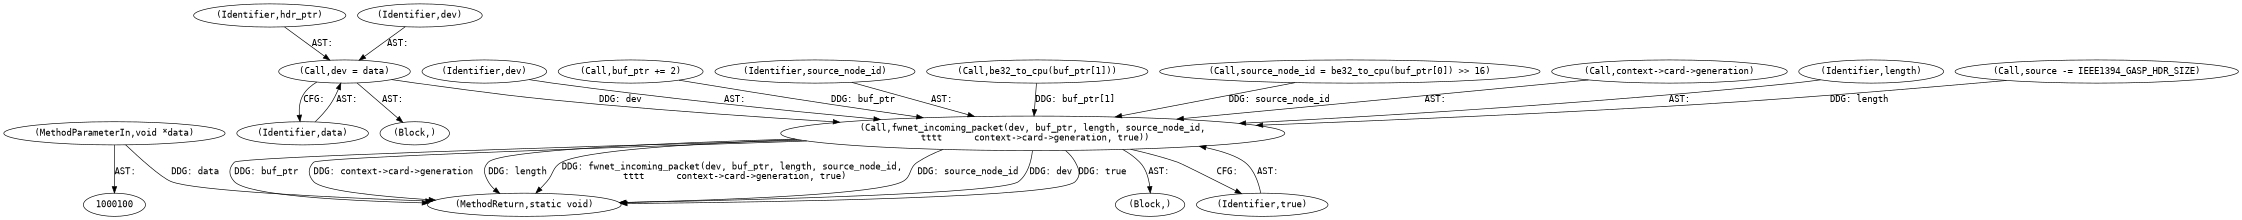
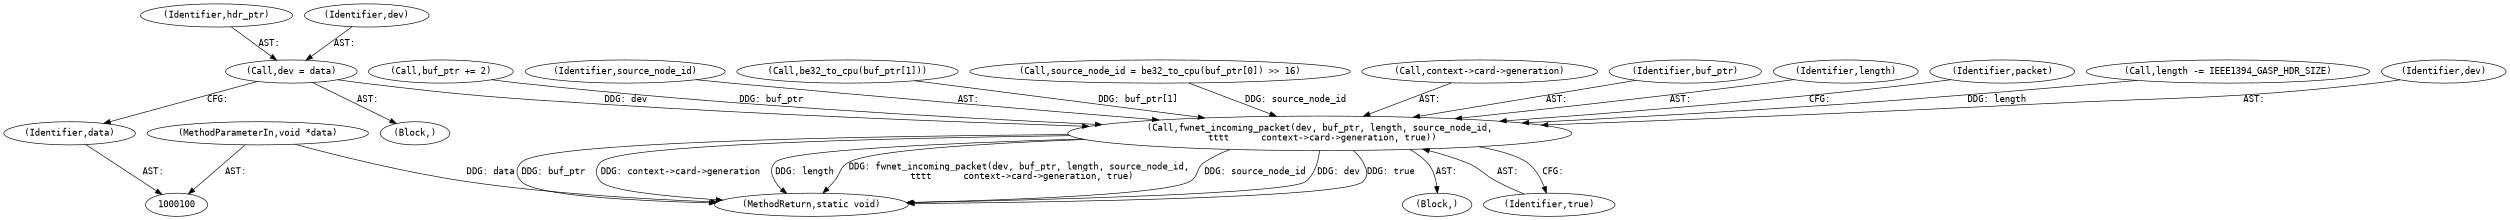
node "(Identifier,buf_ptr)": added
node "(Identifier,packet)": added
node "(Call,source -= IEEE1394_GASP_HDR_SIZE)": label "(Call,source -= IEEE1394_GASP_HDR_SIZE)" -> "(Call,length -= IEEE1394_GASP_HDR_SIZE)"
edge "(Identifier,data)" -> "(Call,dev = data)": now "(Identifier,data)" -> "1000100"
